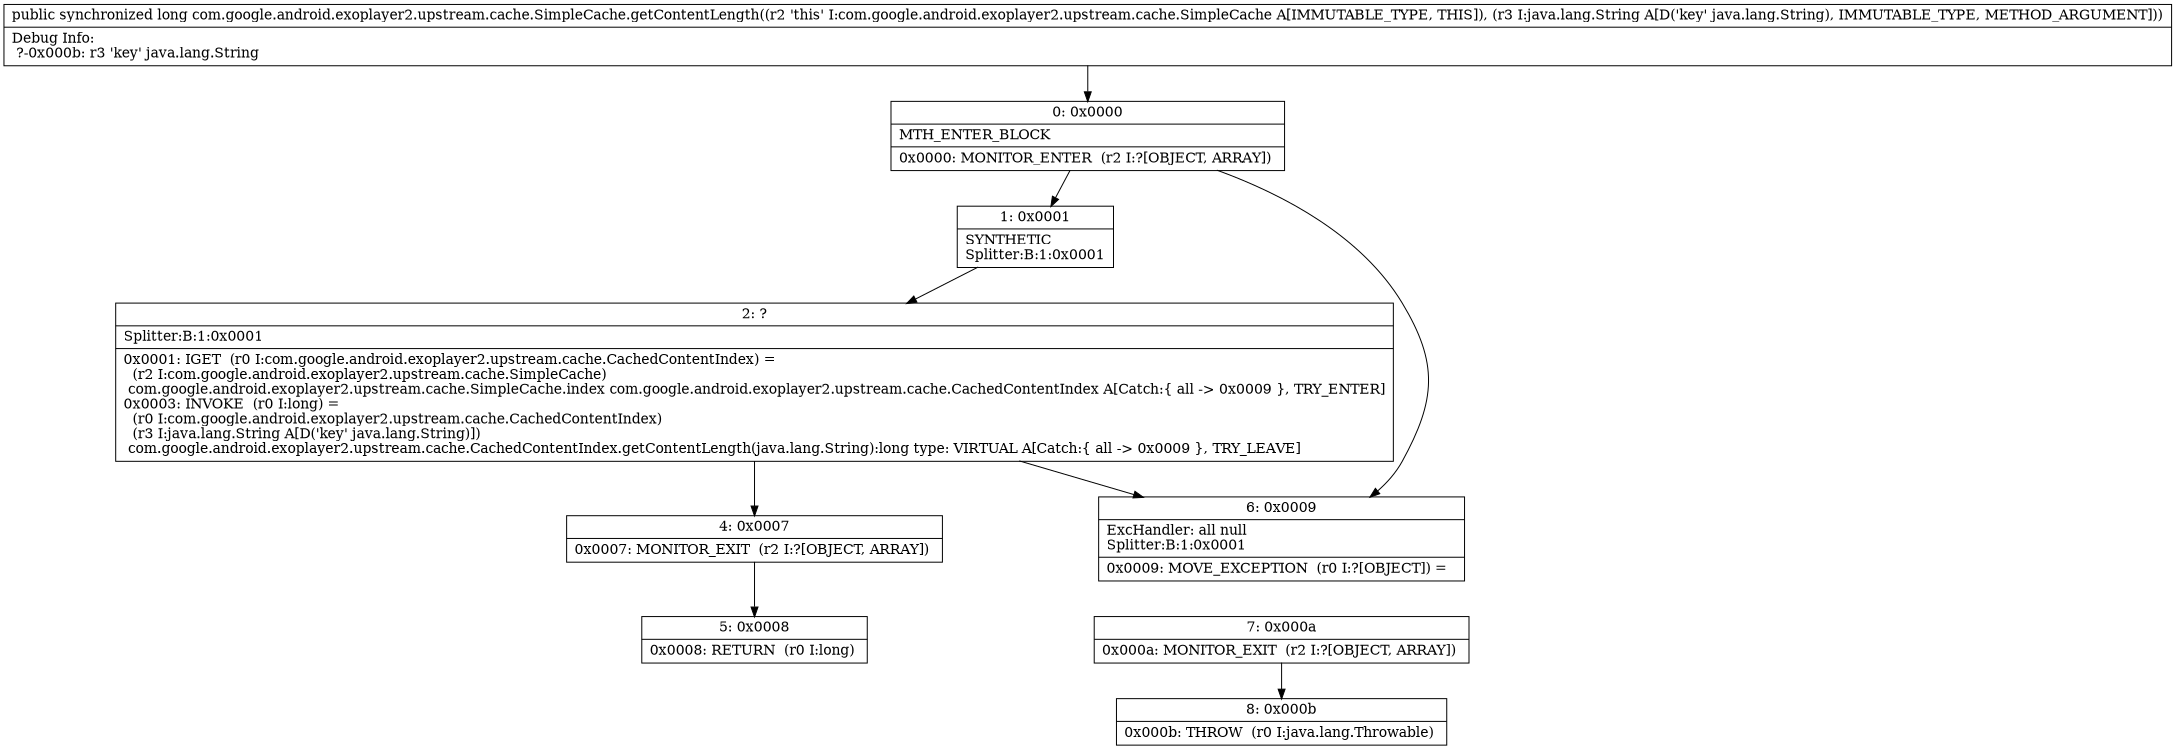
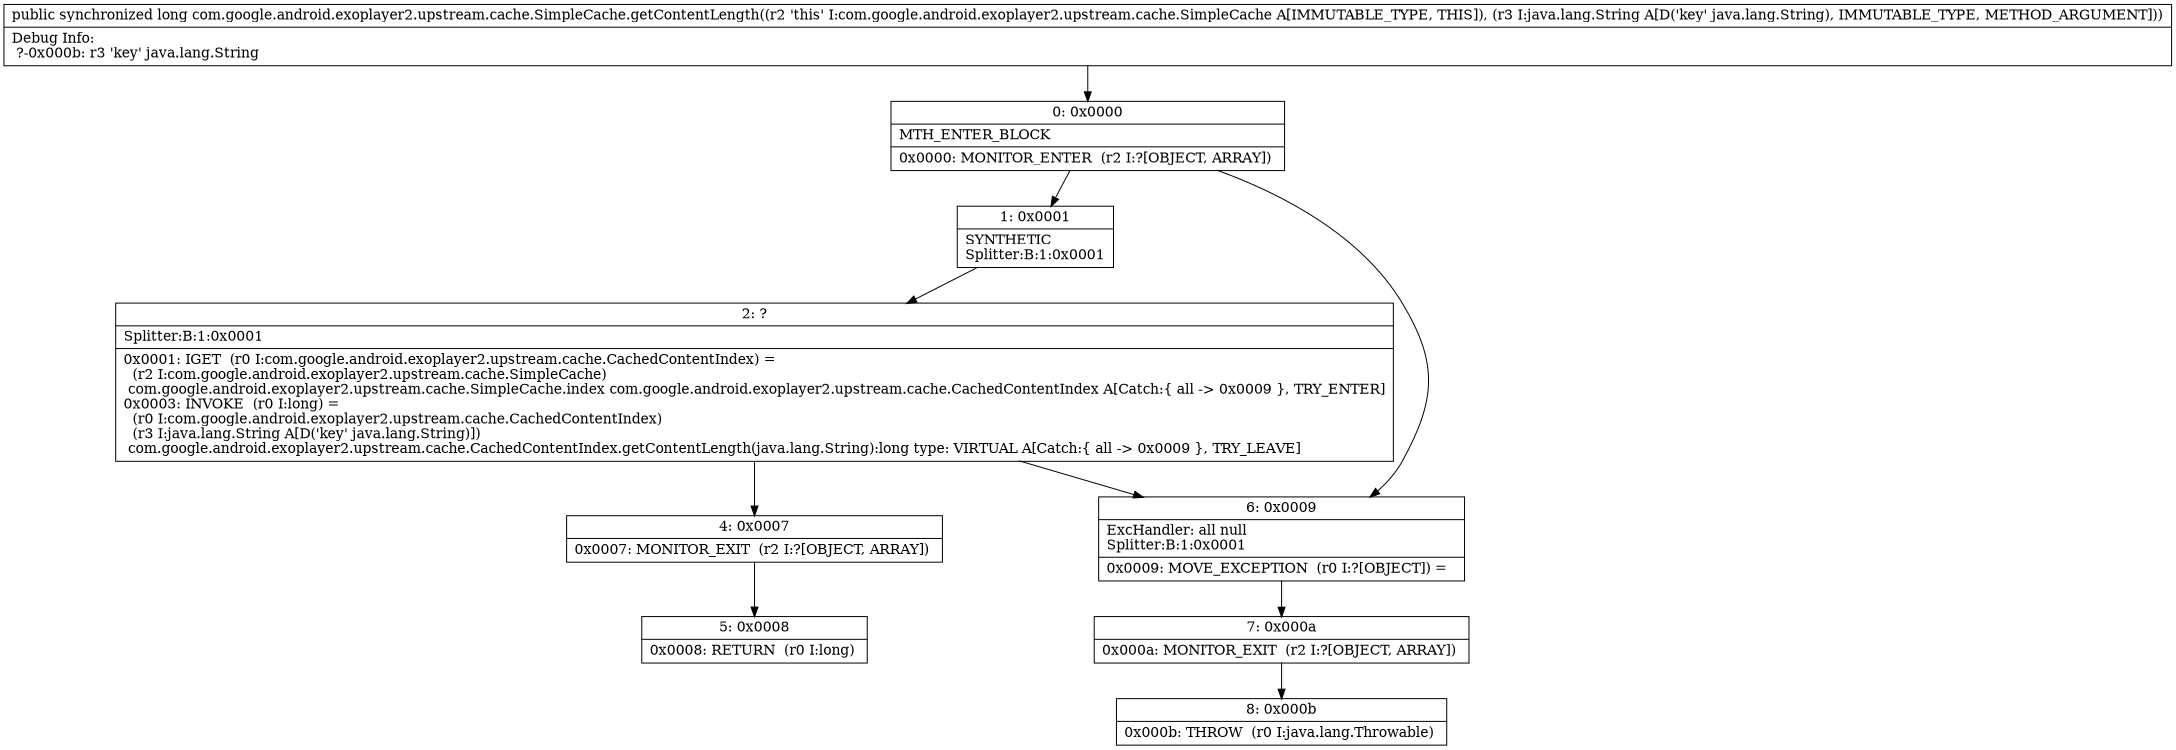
edge "6: 0x0009" -> "7: 0x000a": added
